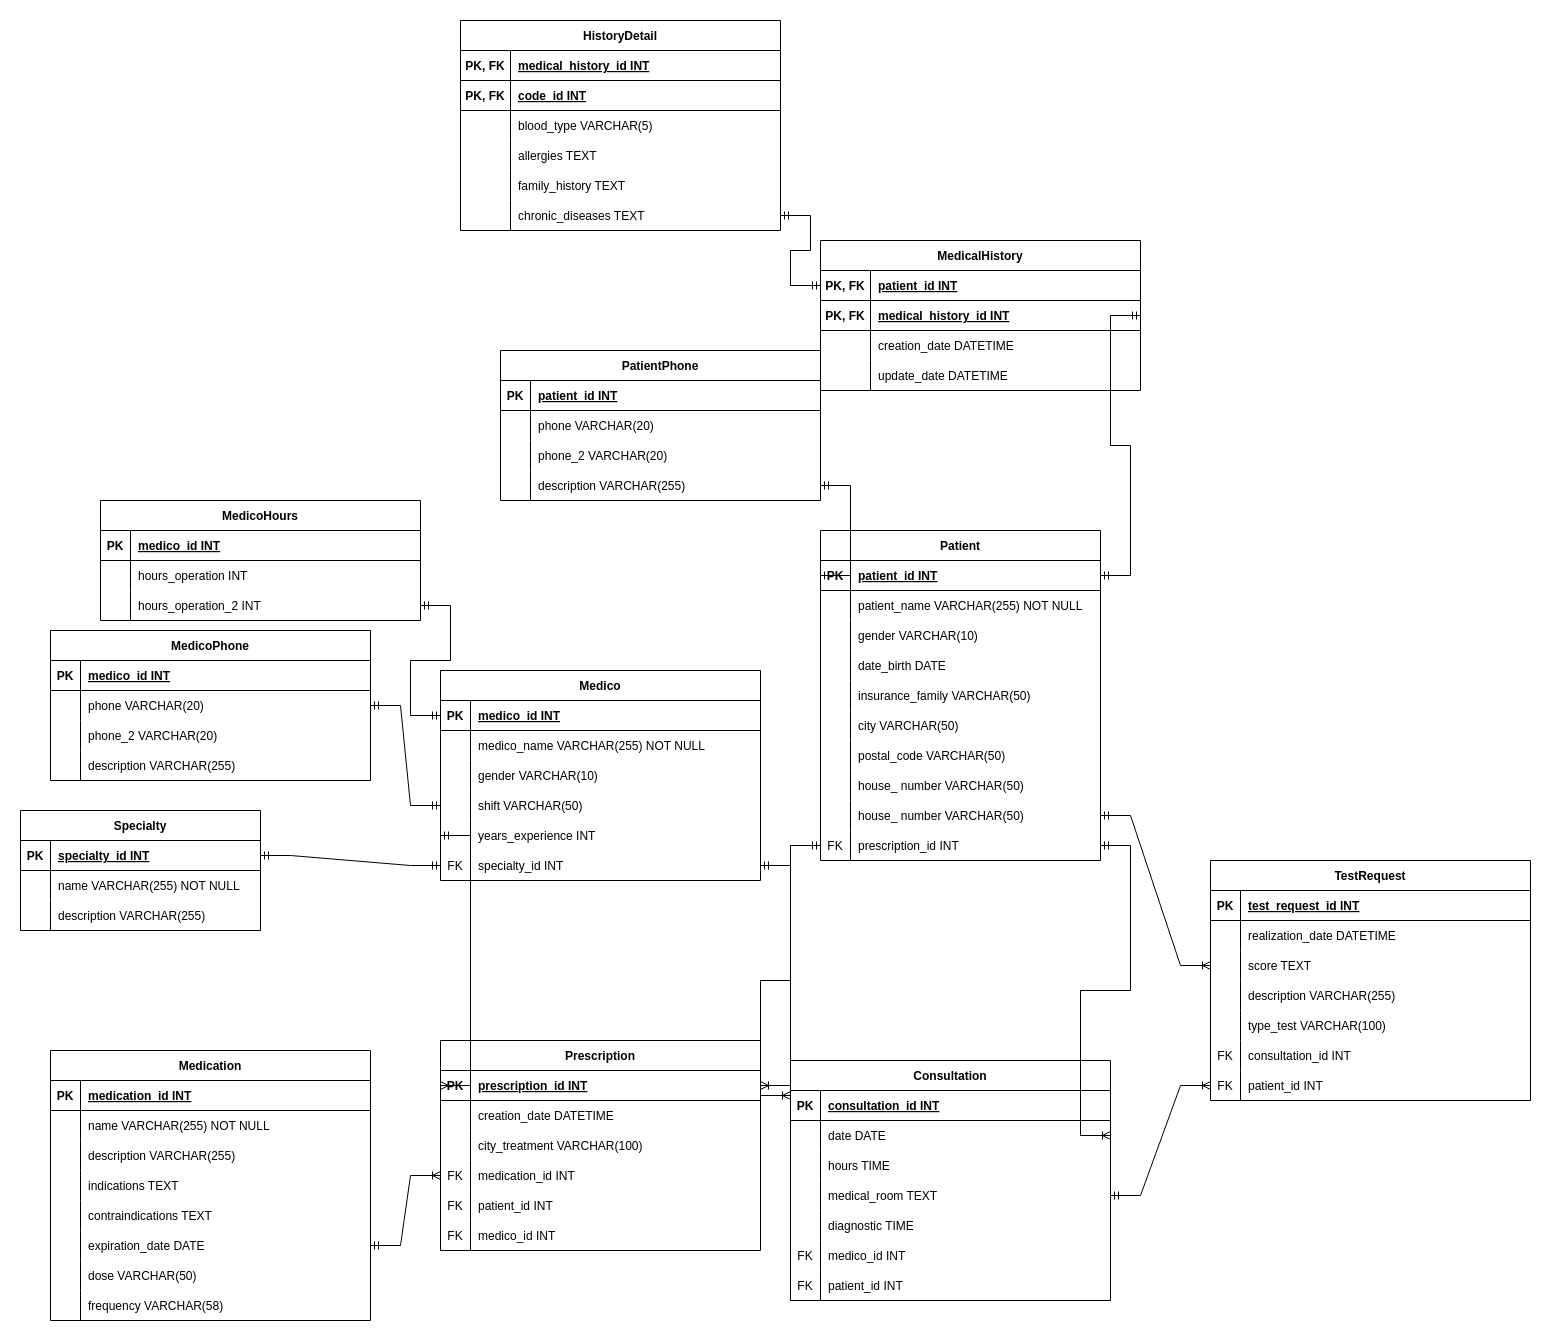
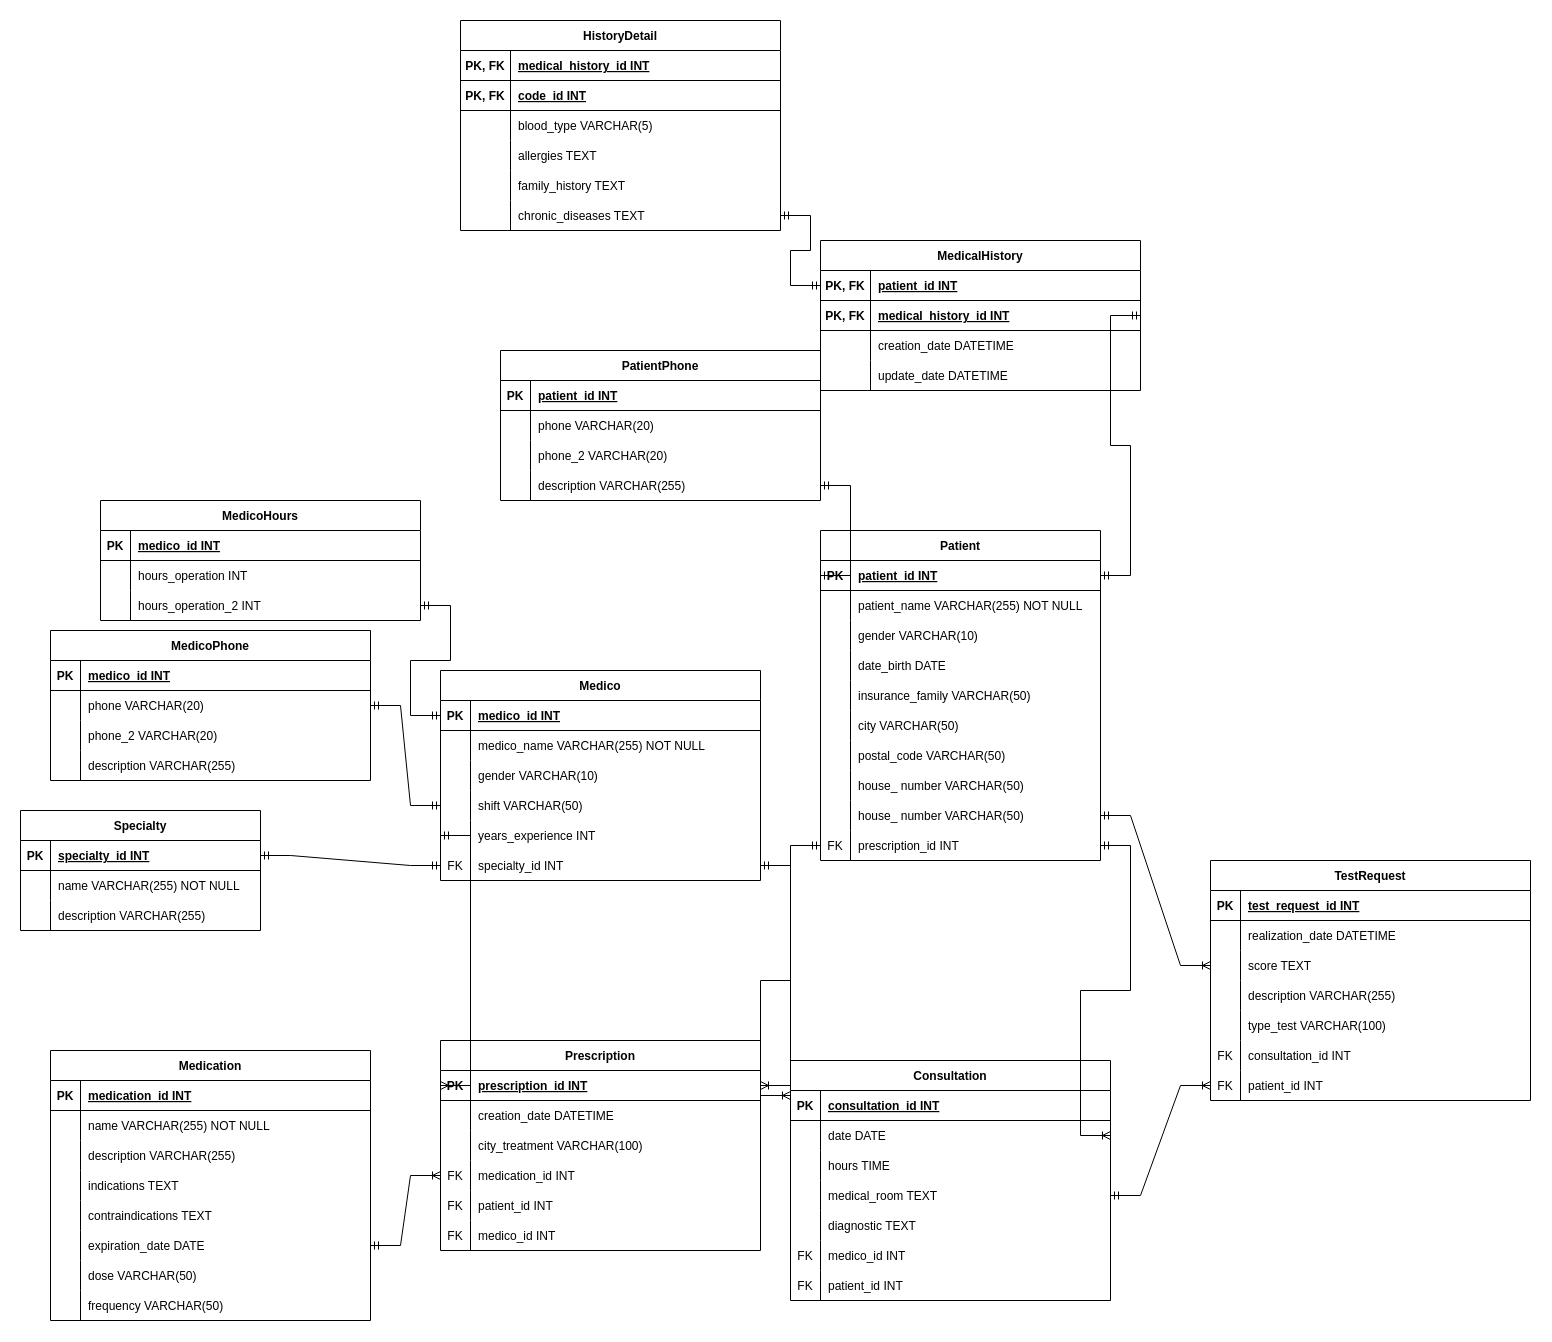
node "diagnostic TIME": label "diagnostic TIME" -> "diagnostic TEXT"
node "frequency VARCHAR(58)": label "frequency VARCHAR(58)" -> "frequency VARCHAR(50)"
